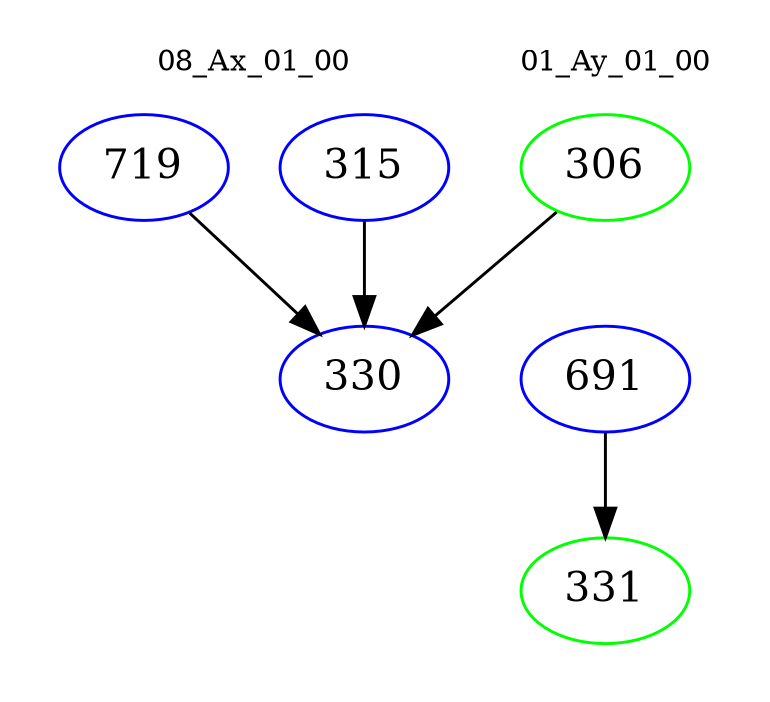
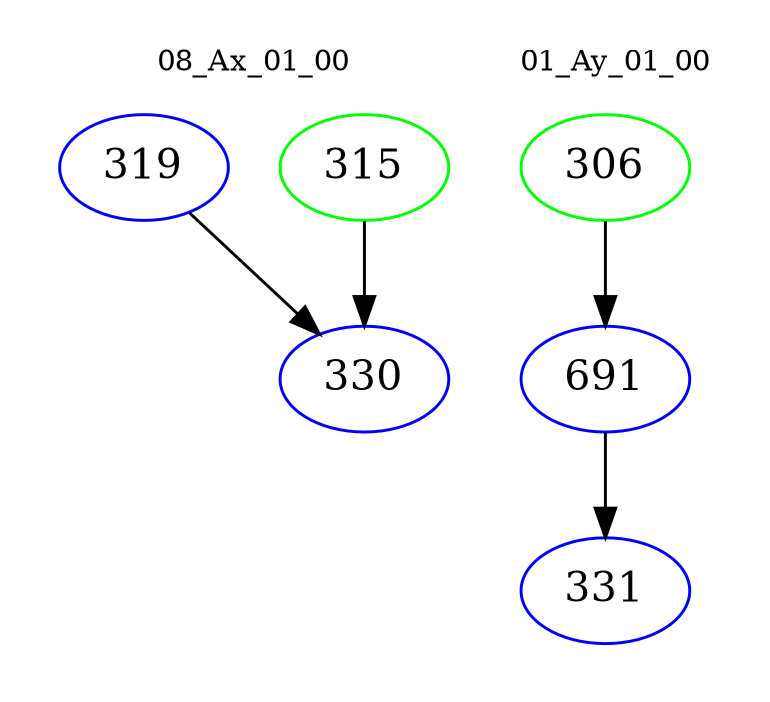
node "719": label "719" -> "319"
node "315": color blue -> green
edge "306" -> "330": now "306" -> "691"
node "331": color green -> blue
